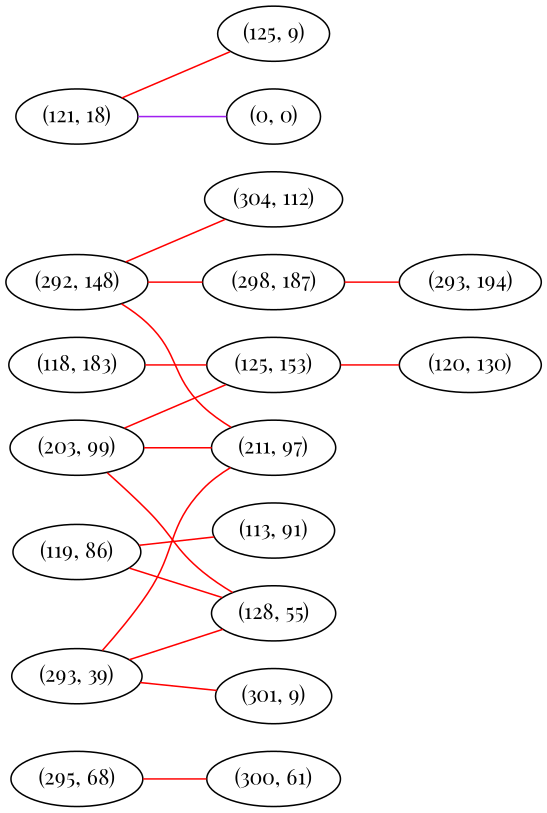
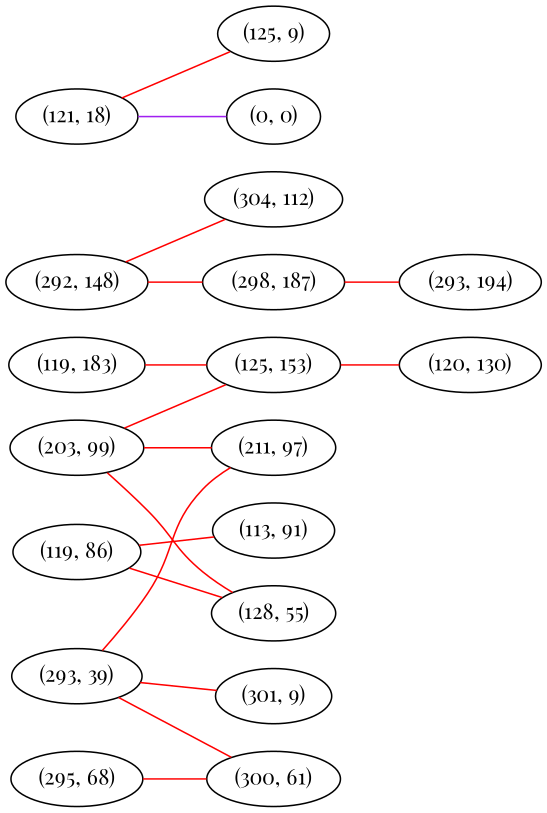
edge "(292, 148)" -- "(211, 97)": removed
node "(118, 183)": label "(118, 183)" -> "(119, 183)"
edge "(128, 55)" -- "(293, 39)": now "(300, 61)" -- "(293, 39)"
